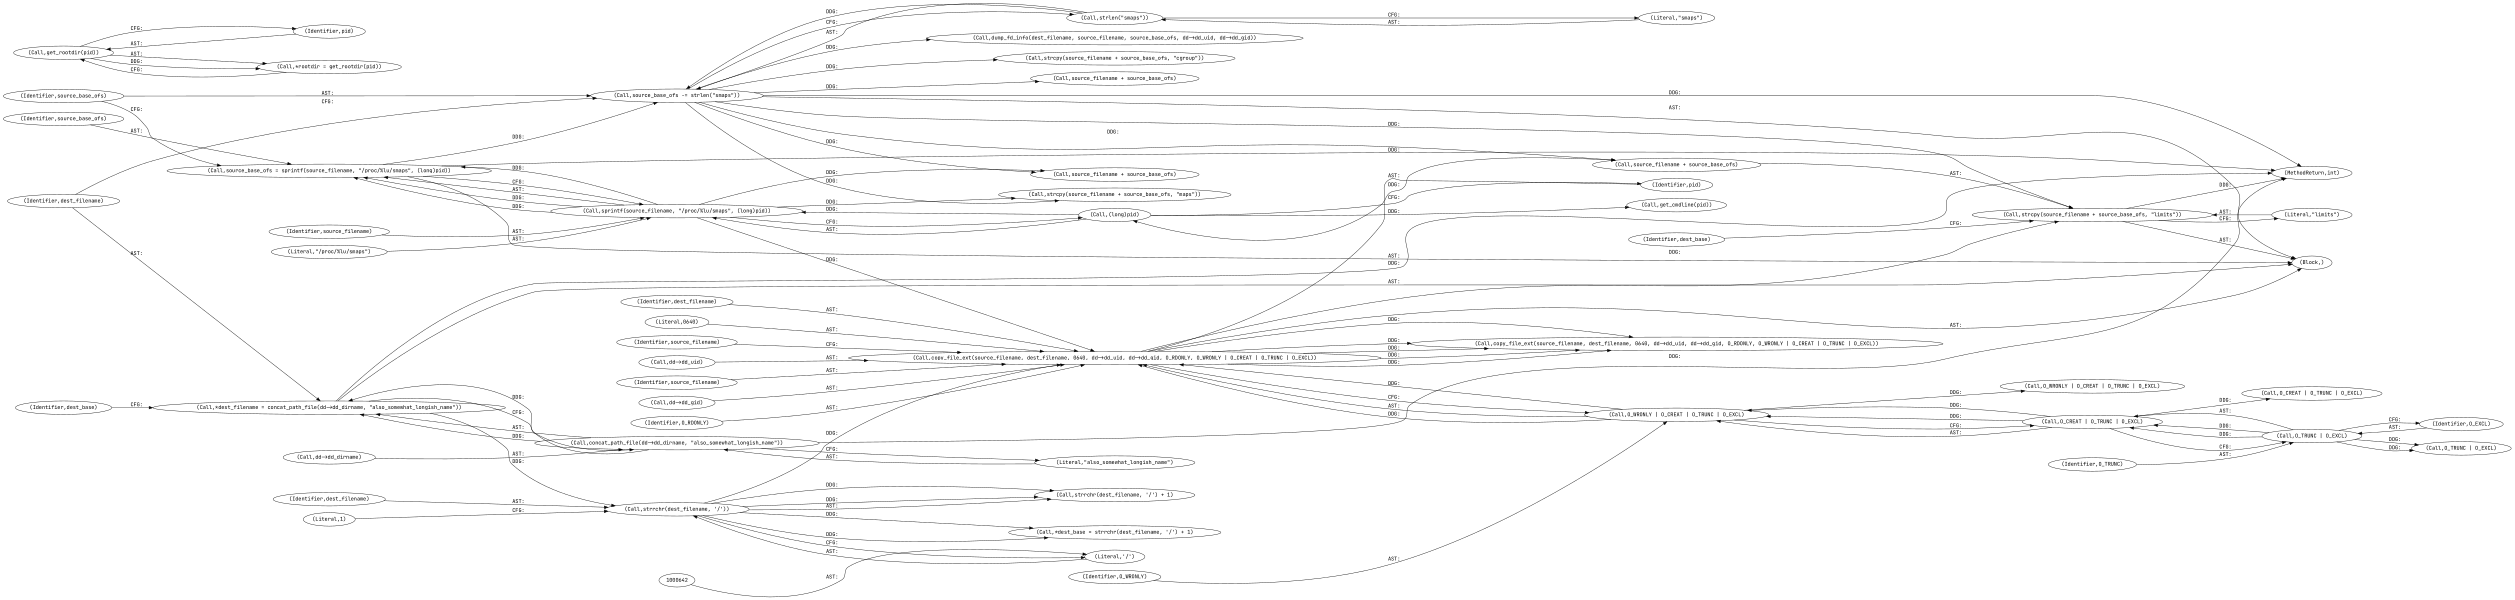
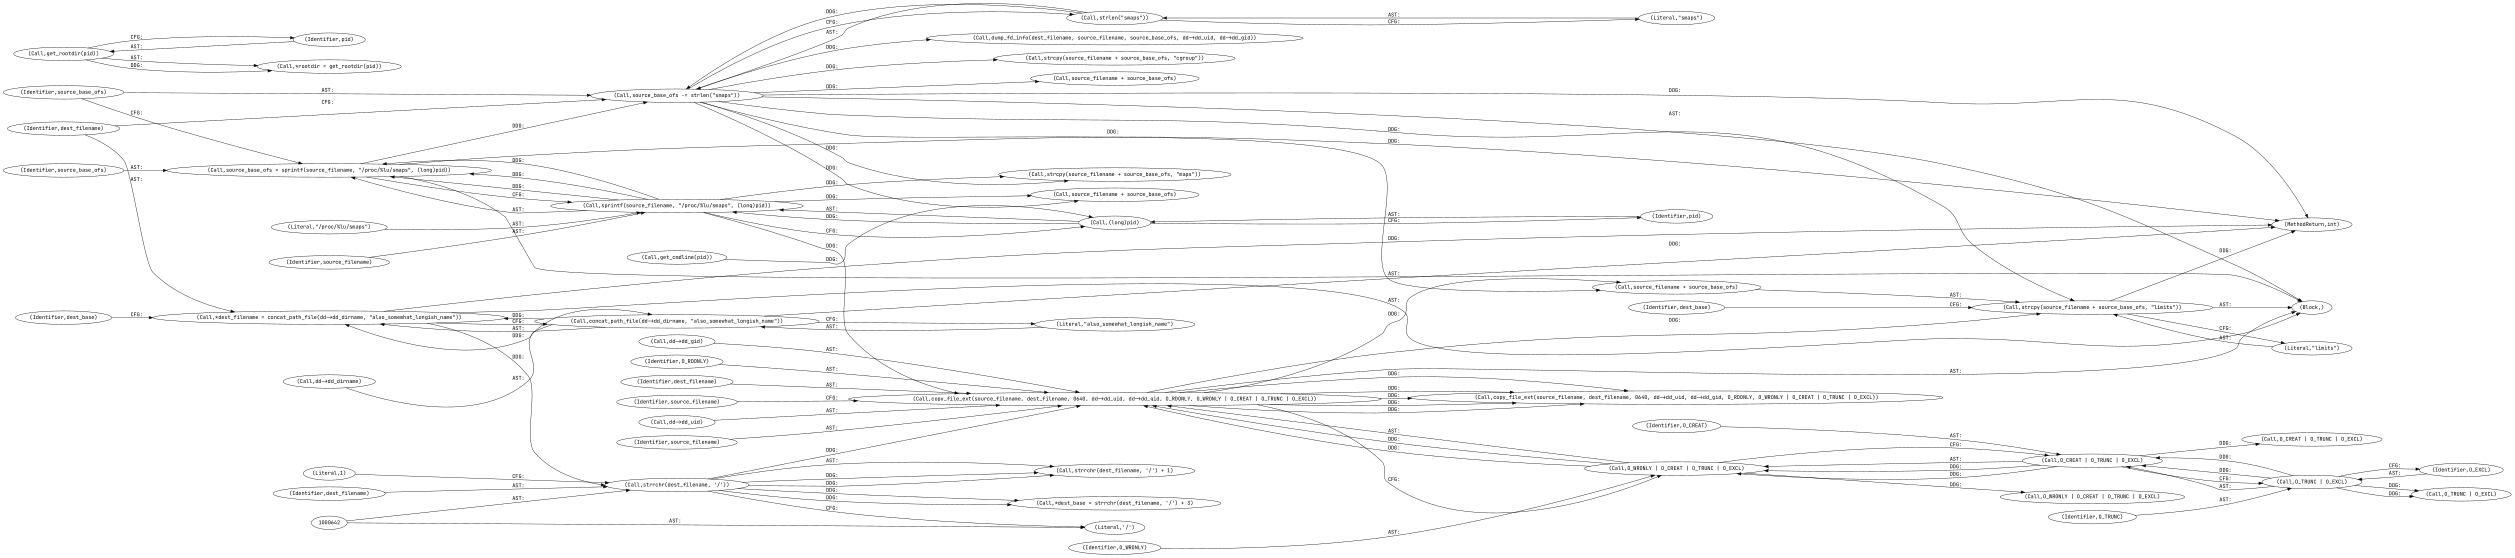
edge "(Call,*rootdir = get_rootdir(pid))" -> "(Call,get_rootdir(pid))": removed, label "CFG:"
edge "(Call,(long)pid)" -> "(Call,get_cmdline(pid))": reversed
node "(Literal,0640)": removed
node "(Identifier,O_CREAT)": added
node "(Call,*dest_base = strrchr(dest_filename, '/') + 1)": label "(Call,*dest_base = strrchr(dest_filename, '/') + 1)" -> "(Call,*dest_base = strrchr(dest_filename, '/') + 3)"
edge "(Literal,'/')" -> "(Call,strrchr(dest_filename, '/'))": now "1000642" -> "(Call,strrchr(dest_filename, '/'))"
